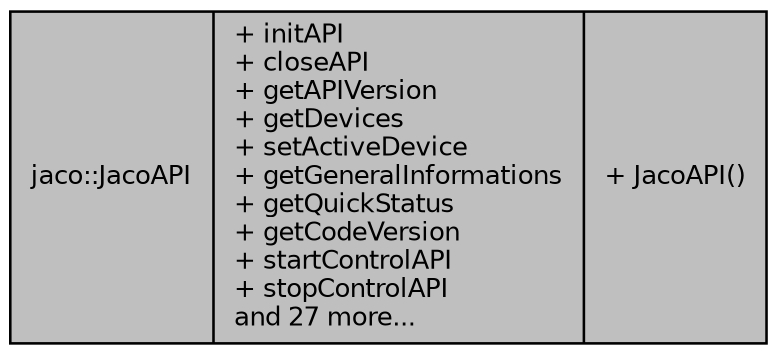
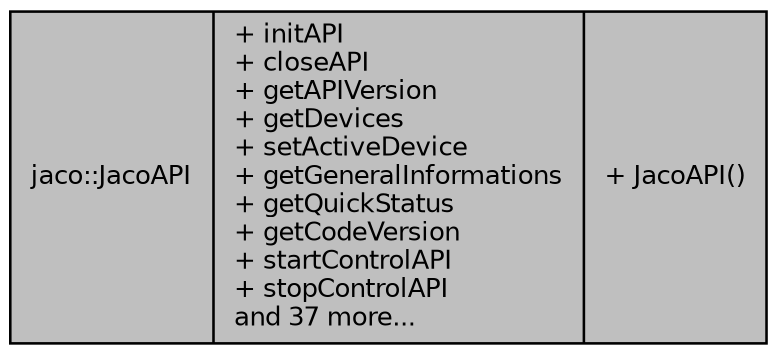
node "jaco::JacoAPI": text "and 27 more..." -> "and 37 more..."
